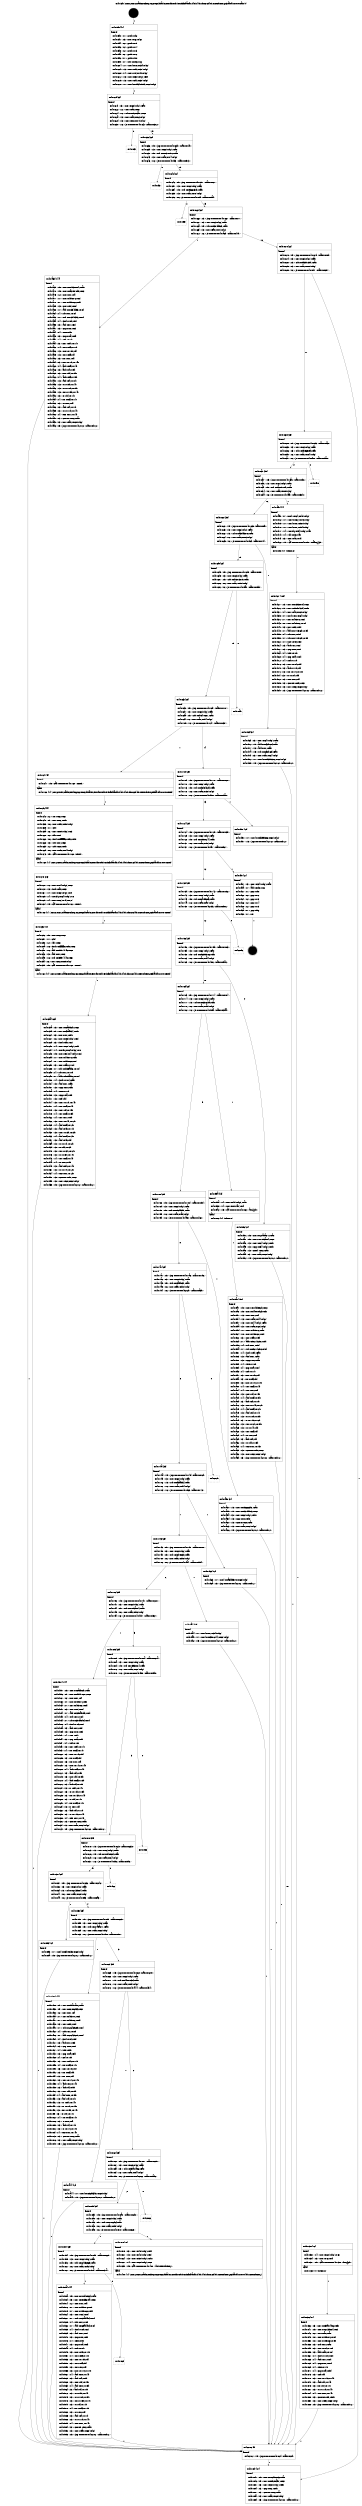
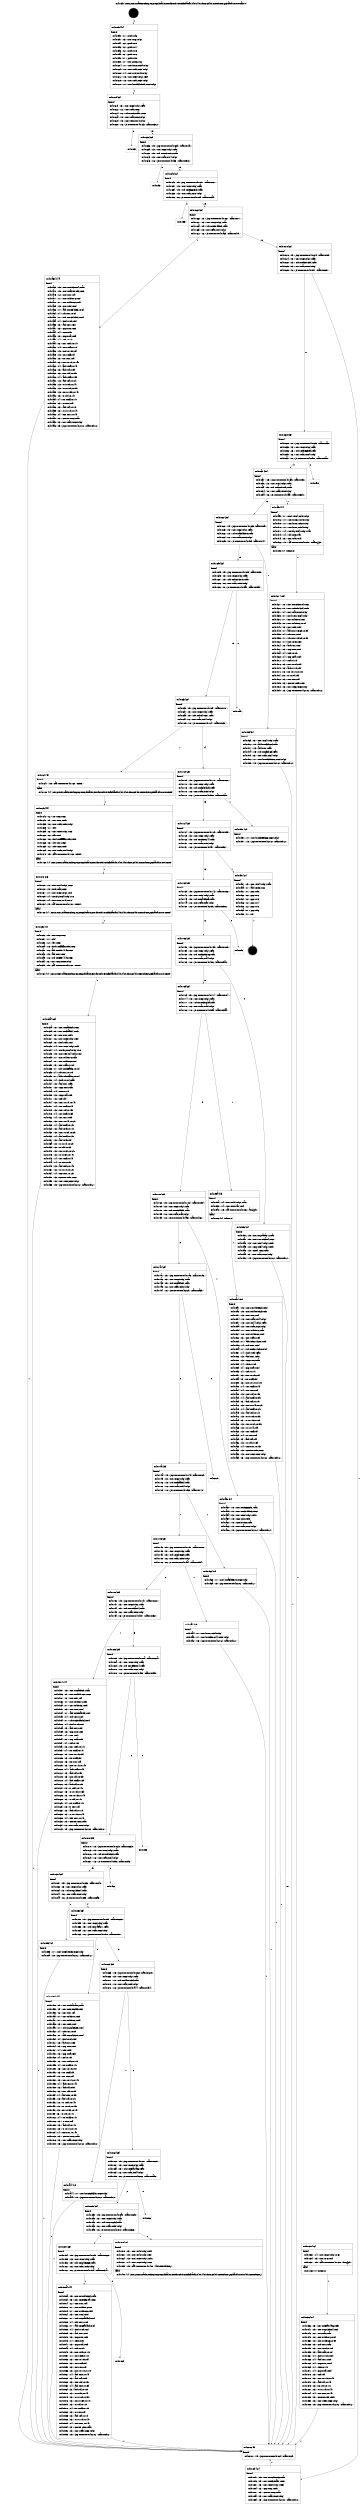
edge "0x402102 [5]" -> "0x4018d7 [27]": reversed
